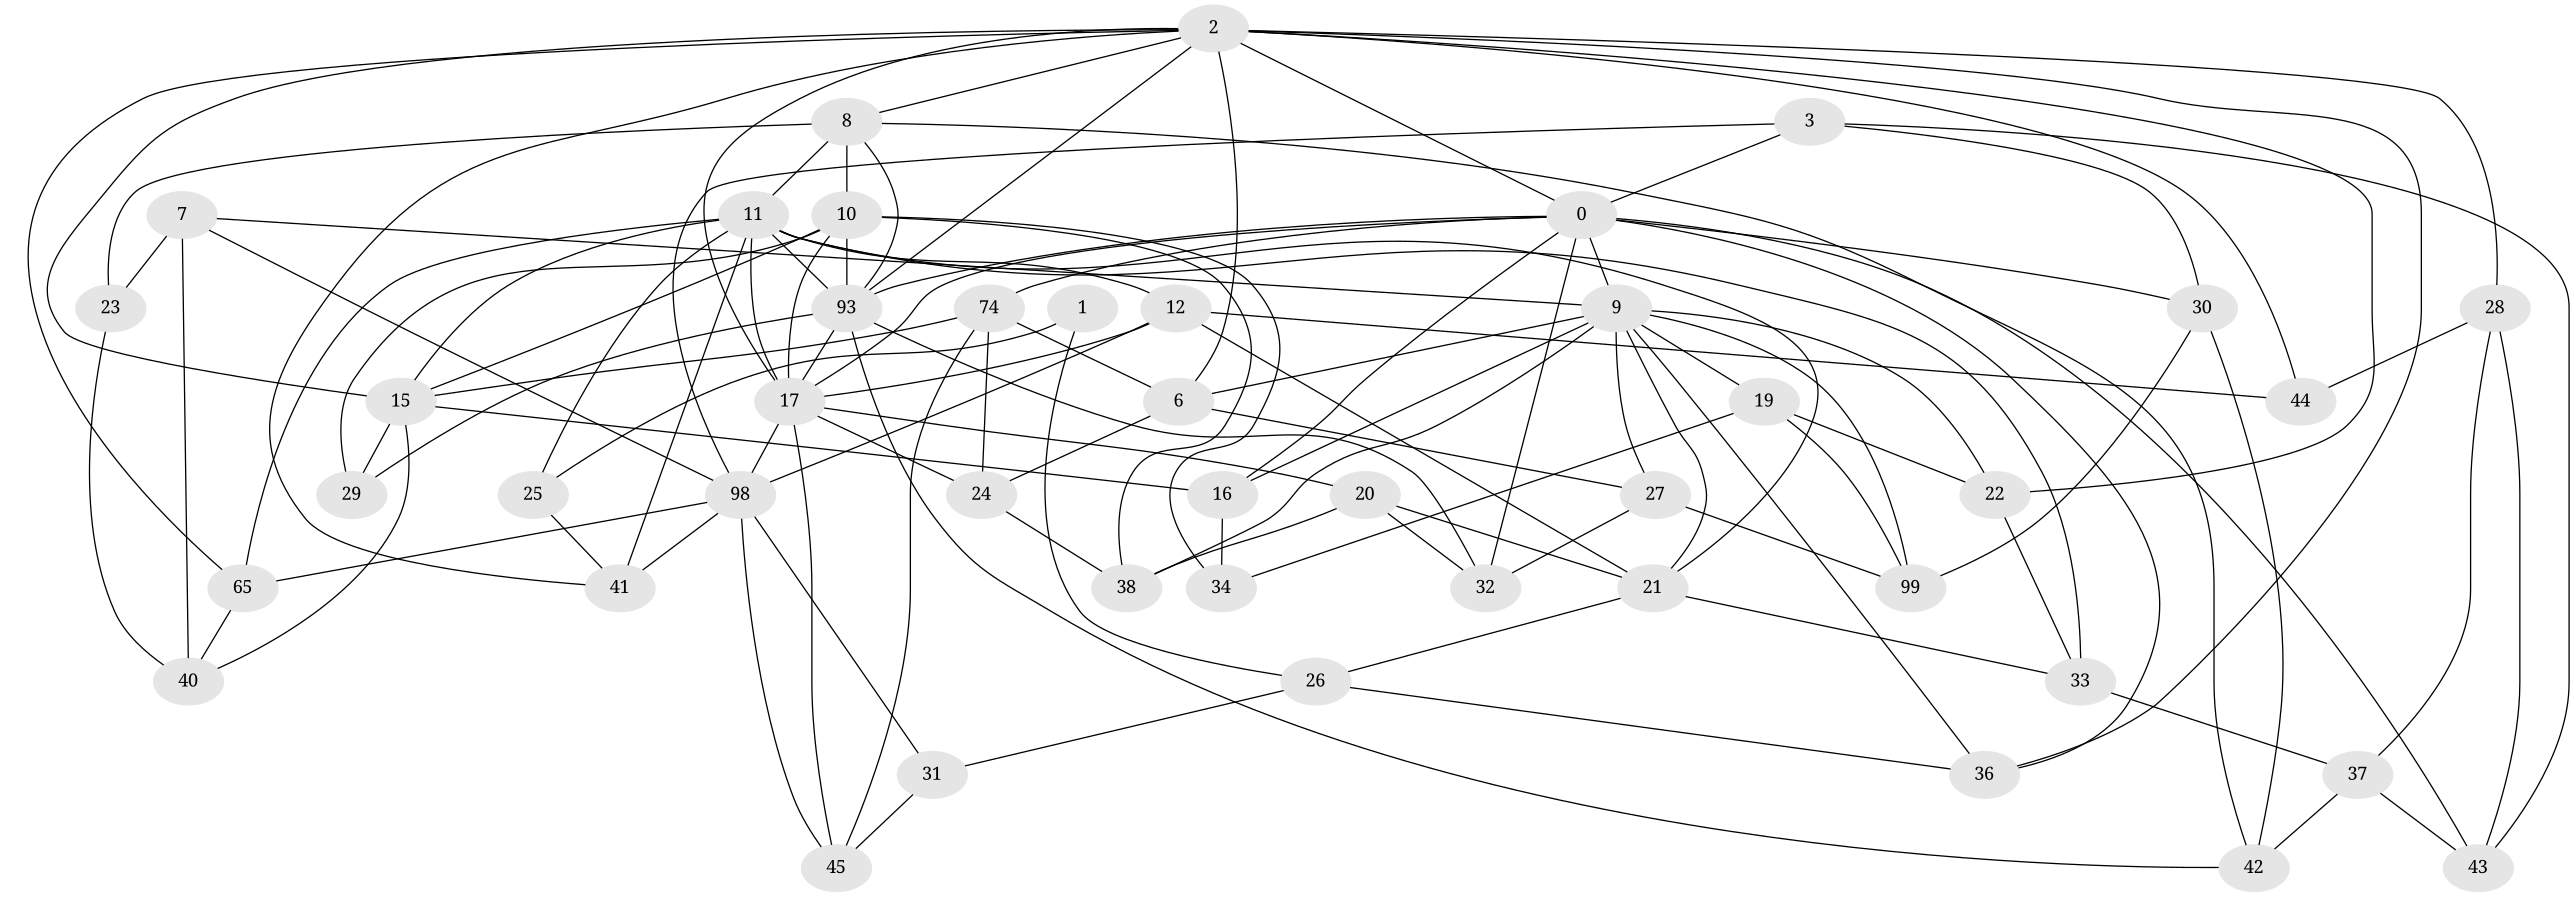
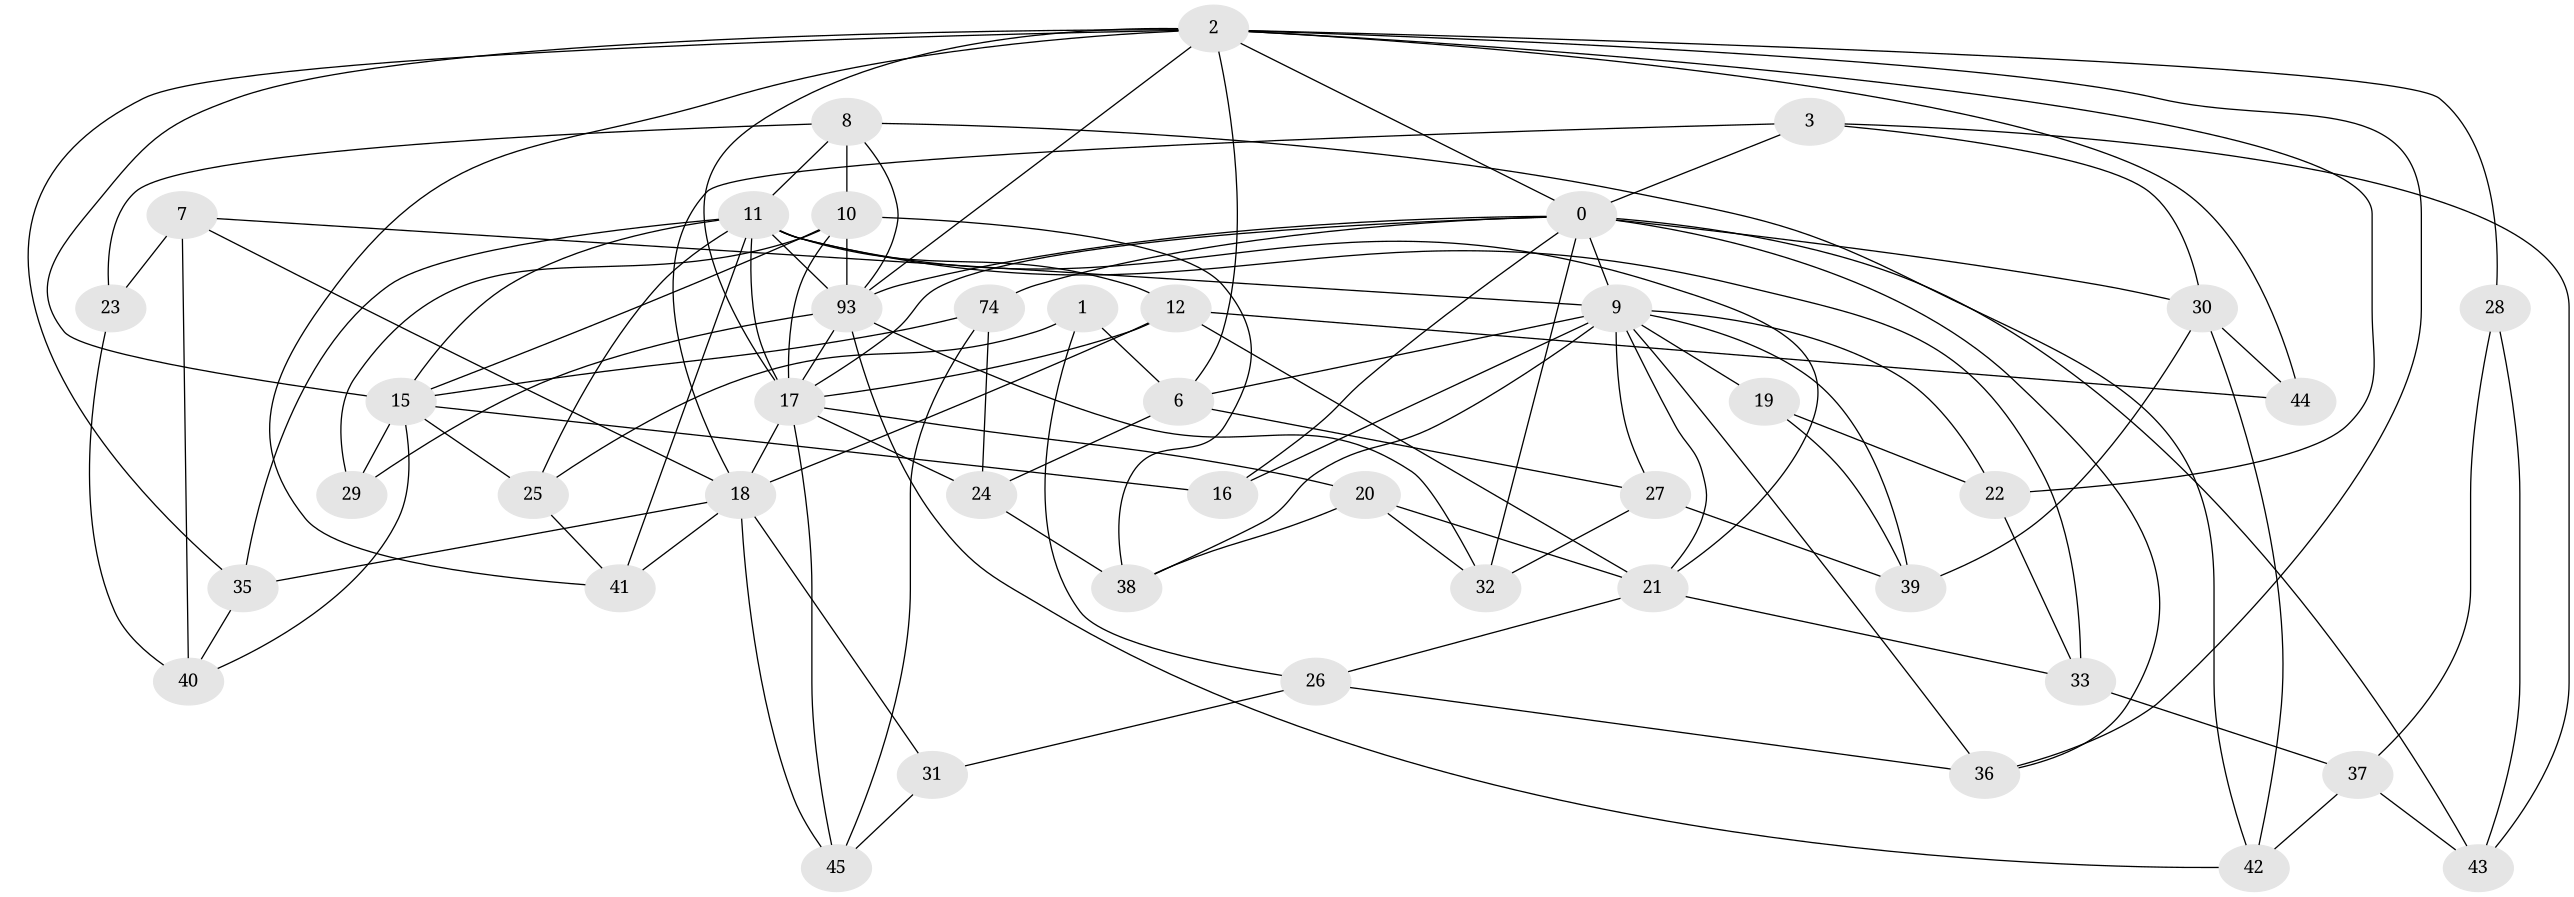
edge "2" -- "8": removed
edge "28" -- "44": now "30" -- "44"
edge "74" -- "6": now "1" -- "6"
edge "15" -- "25": added
node "98": label "98" -> "18"
node "65": label "65" -> "35"
node "34": removed
node "99": label "99" -> "39"
